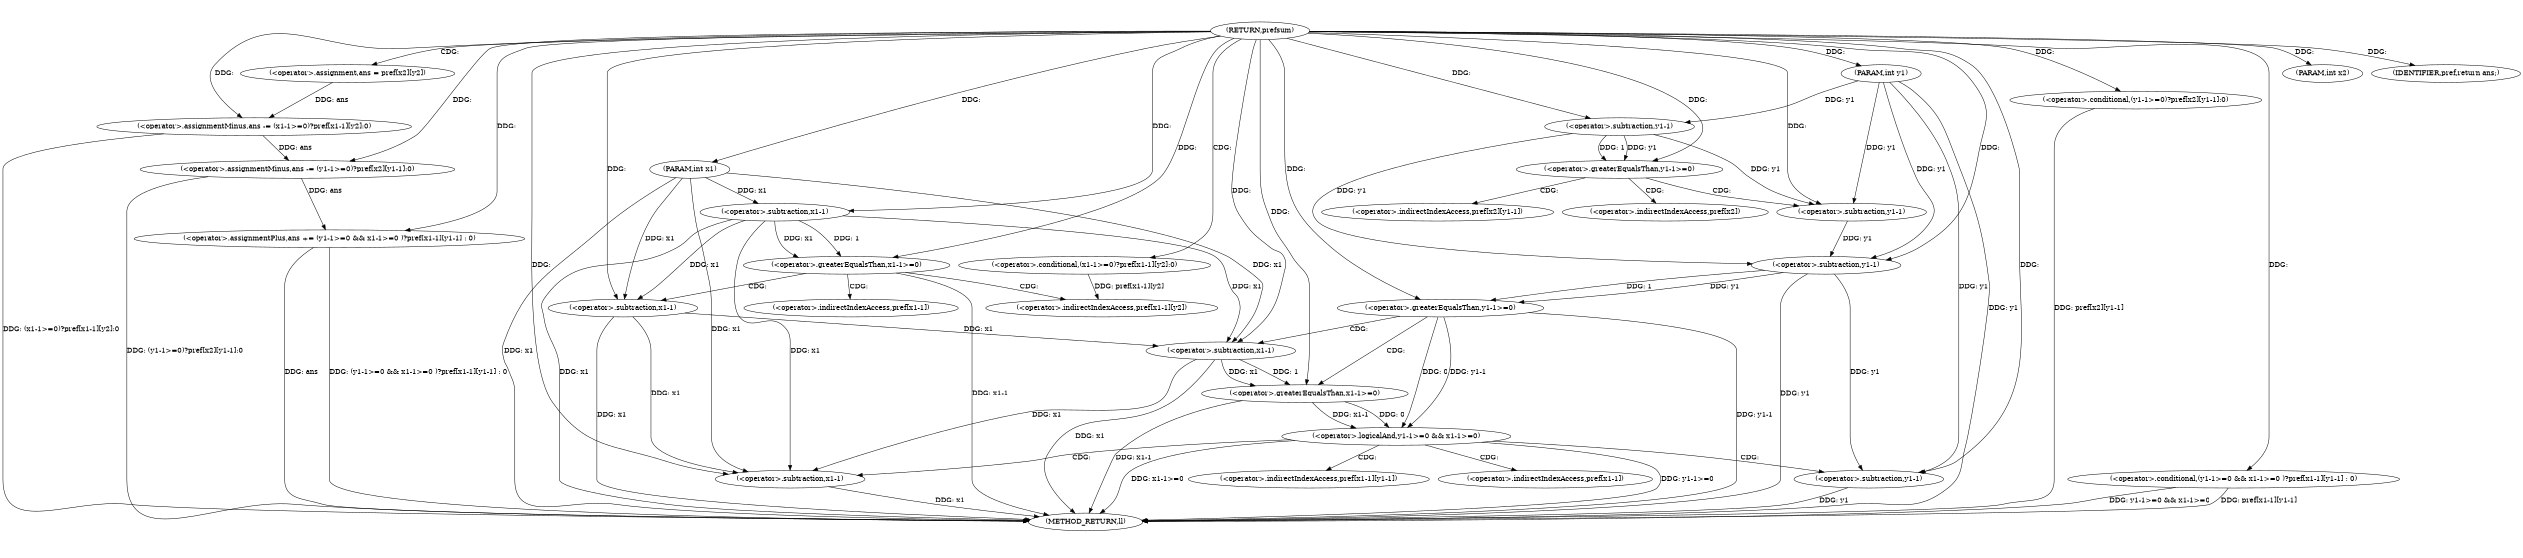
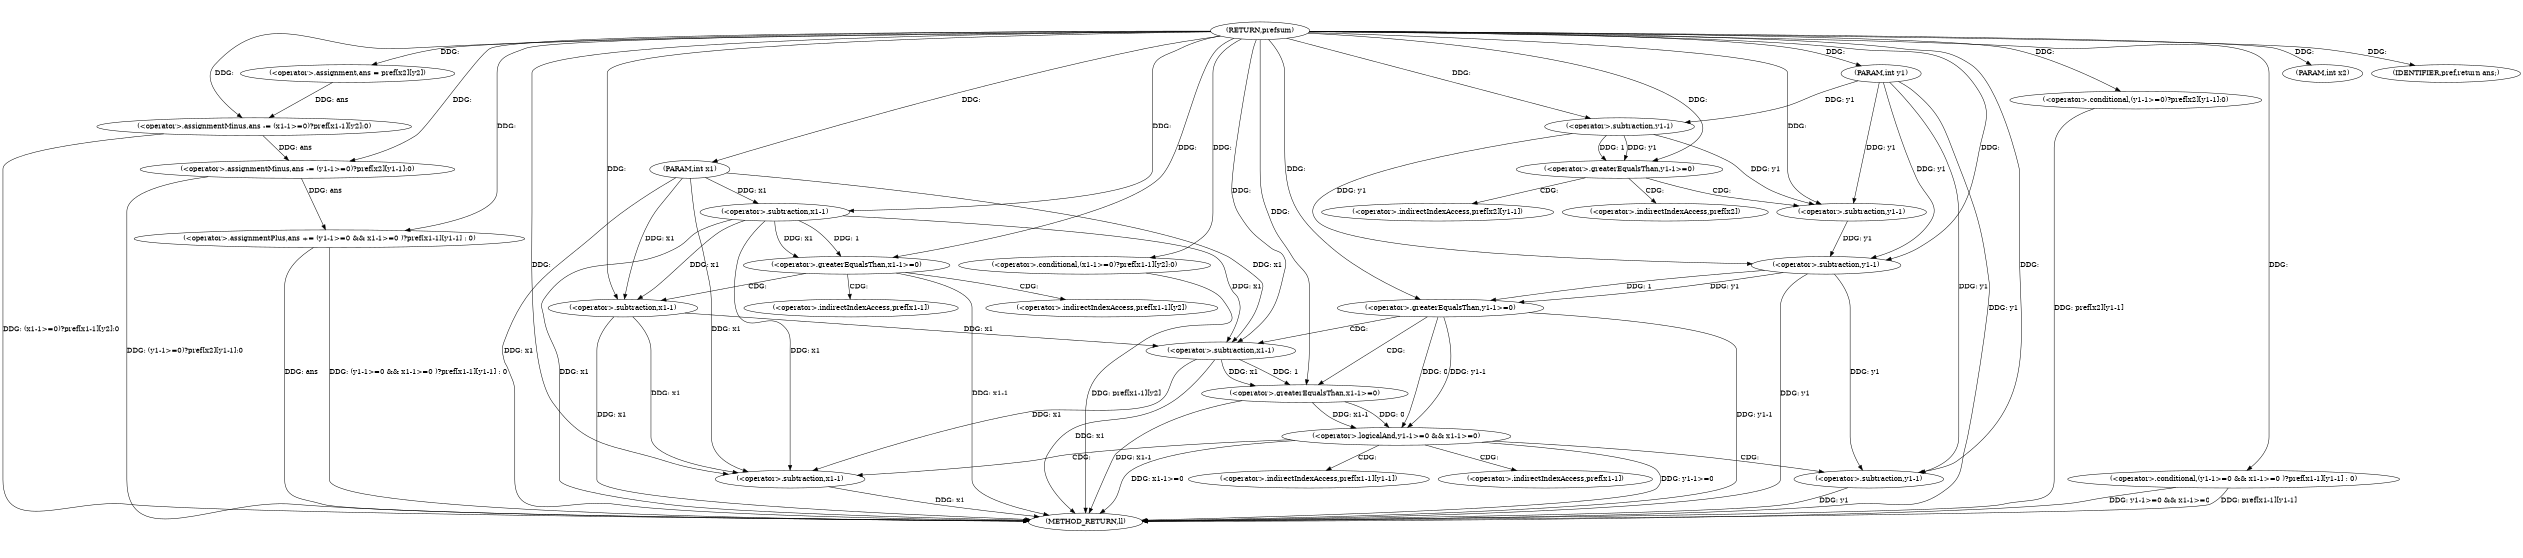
edge "(RETURN,prefsum)" -> "(<operator>.assignment,ans = pref[x2][y2])": label "CDG: " -> "DDG: "
edge "(RETURN,prefsum)" -> "(<operator>.conditional,(x1-1>=0)?pref[x1-1][y2]:0)": label "CDG: " -> "DDG: "
edge "(<operator>.conditional,(x1-1>=0)?pref[x1-1][y2]:0)" -> "(<operator>.indirectIndexAccess,pref[x1-1][y2])": now "(<operator>.conditional,(x1-1>=0)?pref[x1-1][y2]:0)" -> "(METHOD_RETURN,ll)"
